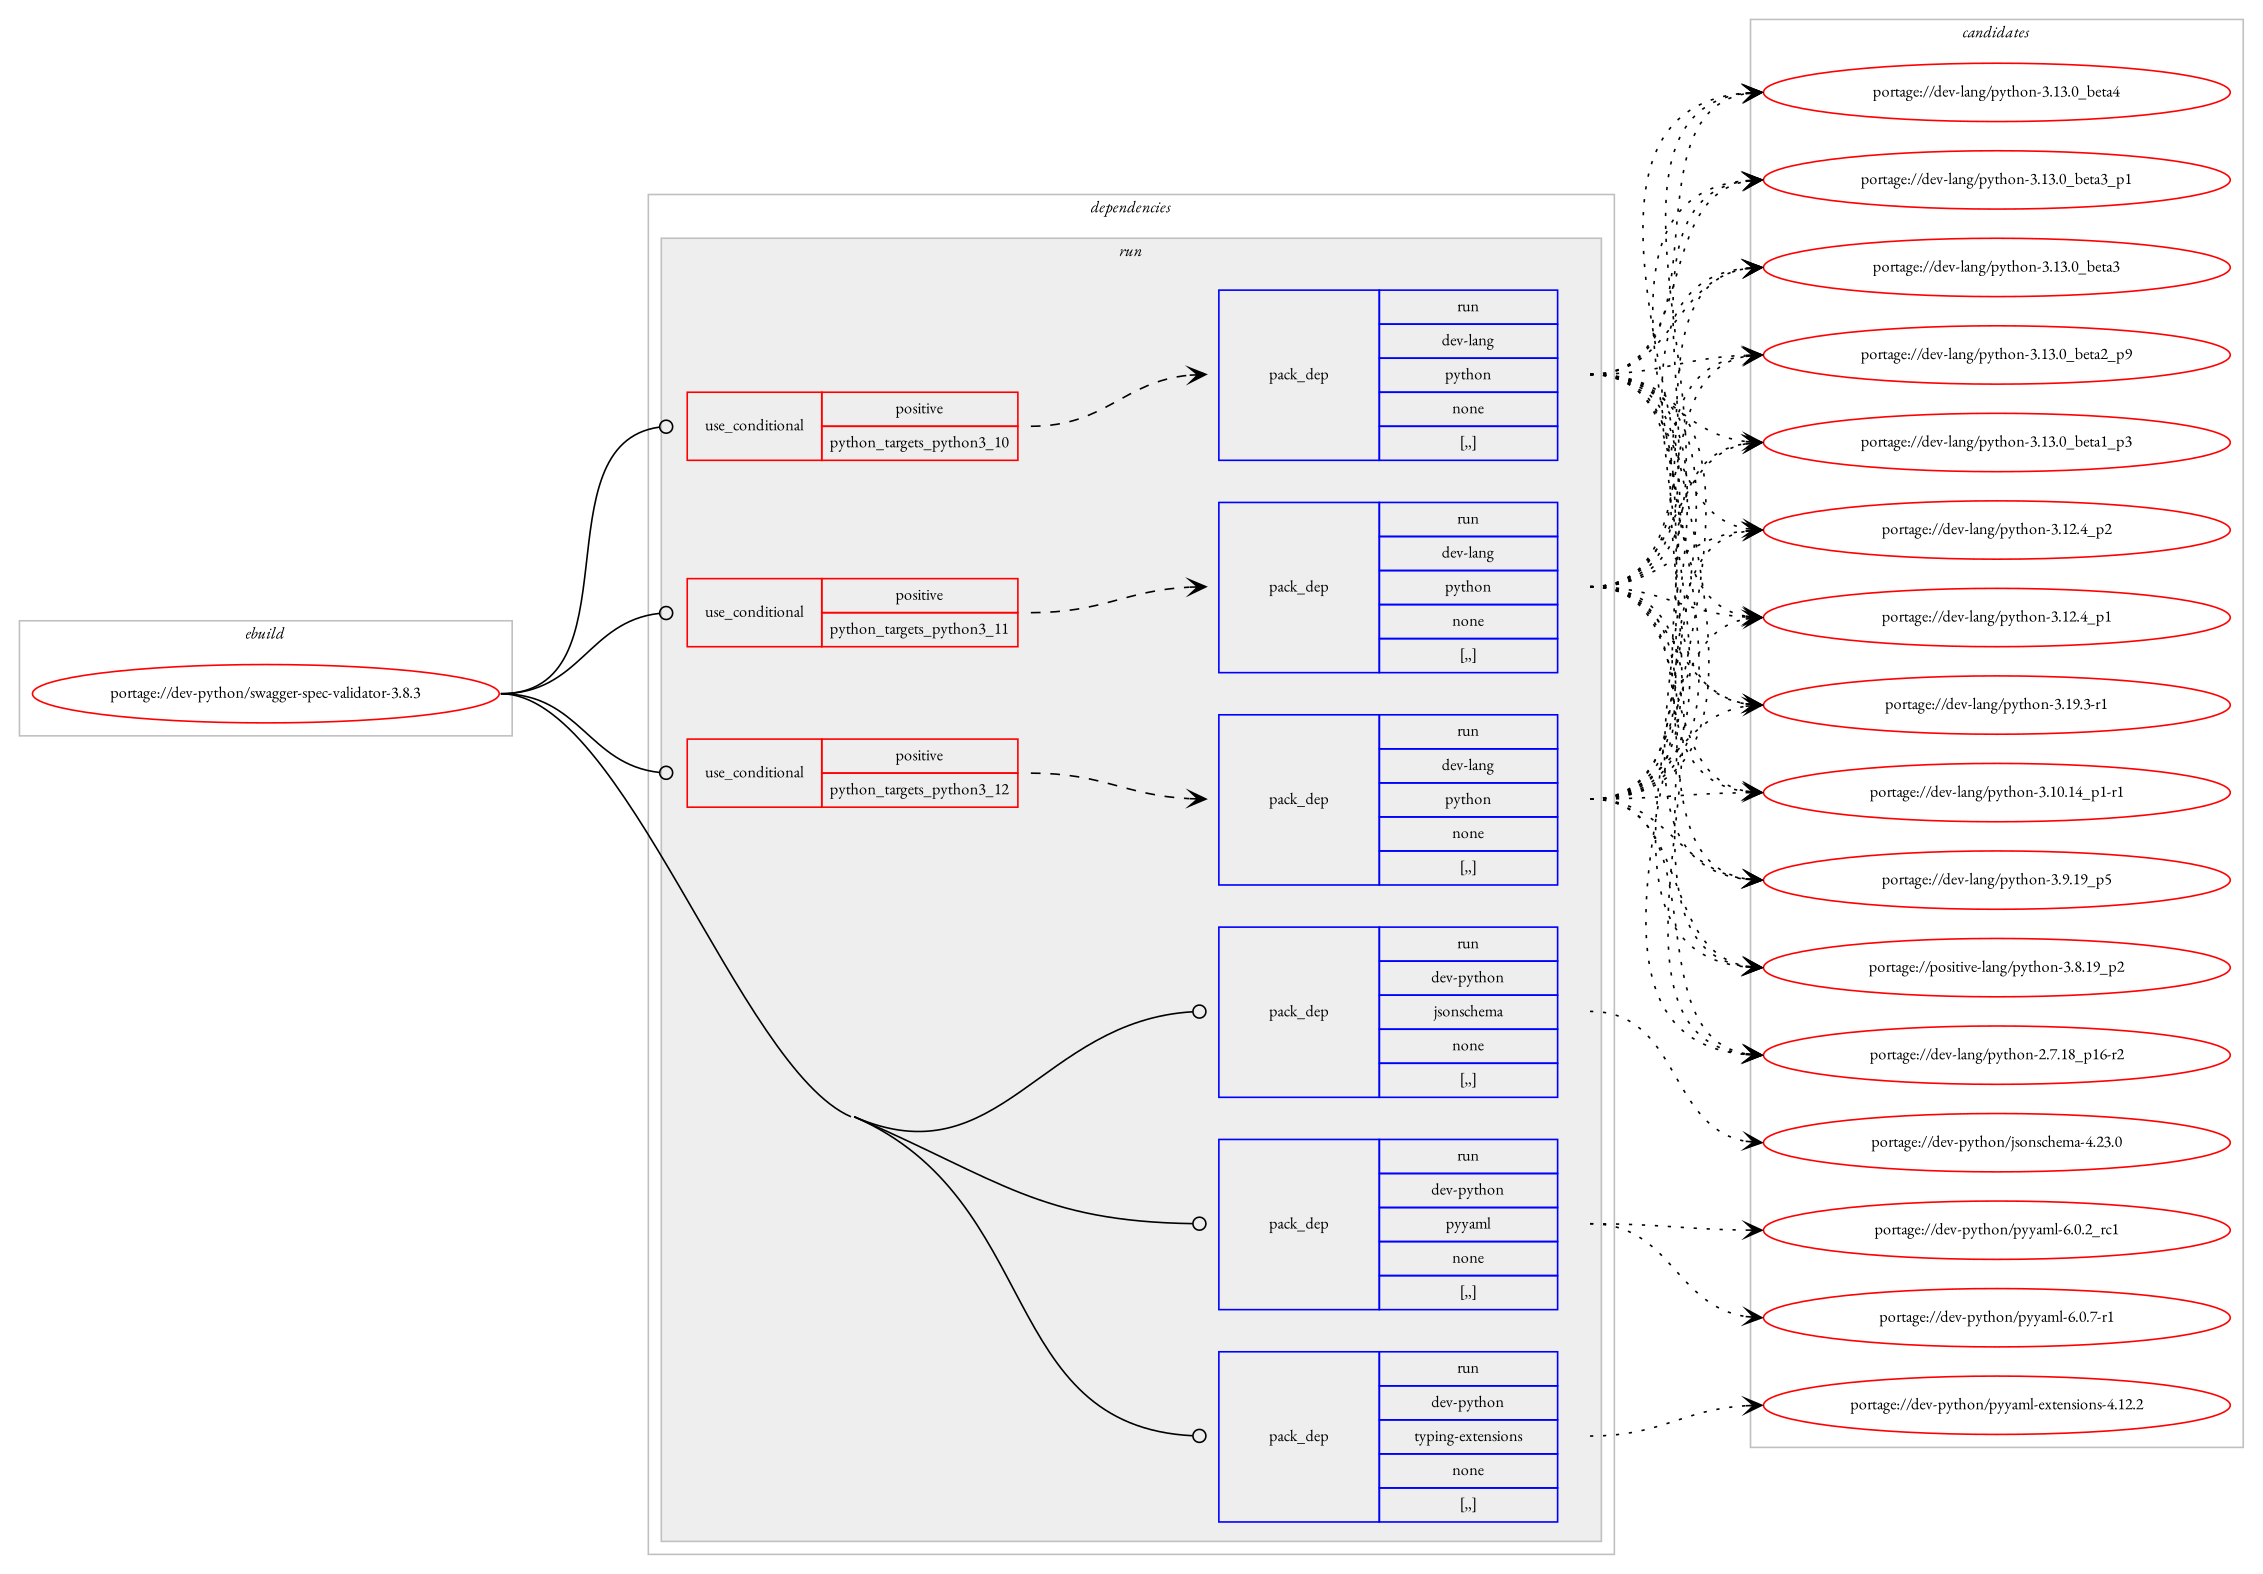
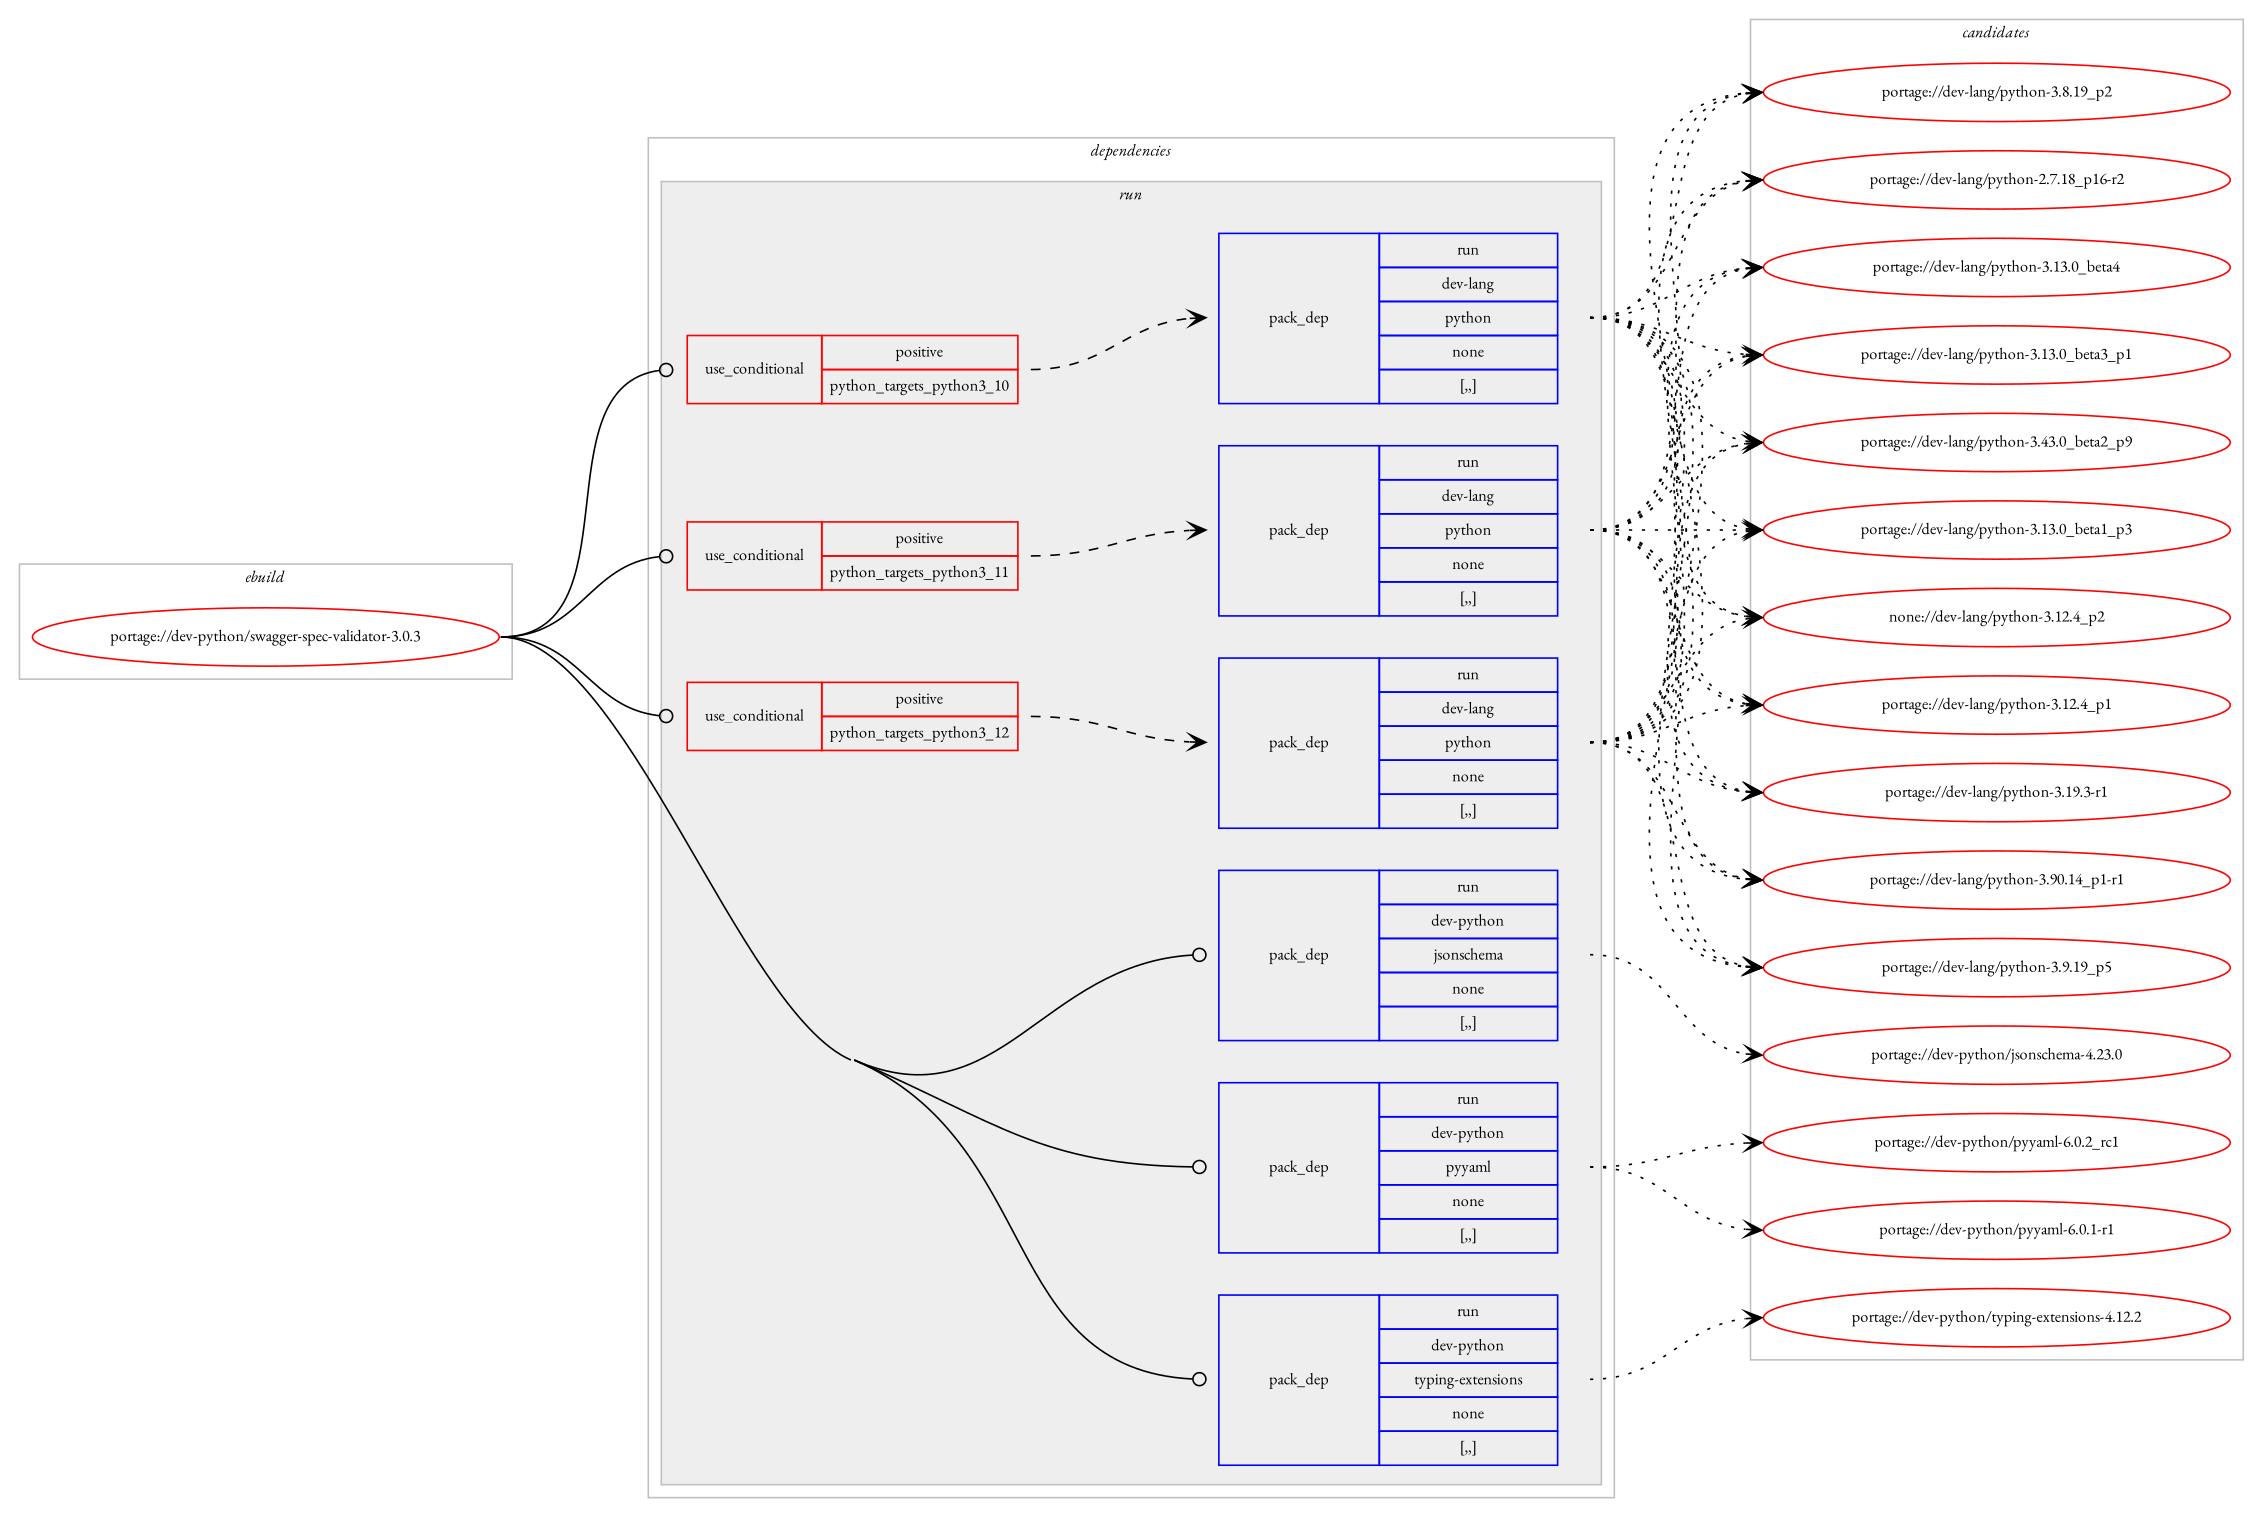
node "portage://dev-lang/python-3.13.0_beta3": removed
node "portage://dev-lang/python-3.13.0_beta2_p9": label "portage://dev-lang/python-3.13.0_beta2_p9" -> "portage://dev-lang/python-3.43.0_beta2_p9"
node "portage://dev-lang/python-3.12.4_p2": label "portage://dev-lang/python-3.12.4_p2" -> "none://dev-lang/python-3.12.4_p2"
node "portage://dev-python/swagger-spec-validator-3.8.3": label "portage://dev-python/swagger-spec-validator-3.8.3" -> "portage://dev-python/swagger-spec-validator-3.0.3"
node "portage://dev-lang/python-3.10.14_p1-r1": label "portage://dev-lang/python-3.10.14_p1-r1" -> "portage://dev-lang/python-3.90.14_p1-r1"
node "portage://positive-lang/python-3.8.19_p2": label "portage://positive-lang/python-3.8.19_p2" -> "portage://dev-lang/python-3.8.19_p2"
node "portage://dev-python/pyyaml-6.0.7-r1": label "portage://dev-python/pyyaml-6.0.7-r1" -> "portage://dev-python/pyyaml-6.0.1-r1"
node "portage://dev-python/pyyaml-extensions-4.12.2": label "portage://dev-python/pyyaml-extensions-4.12.2" -> "portage://dev-python/typing-extensions-4.12.2"
